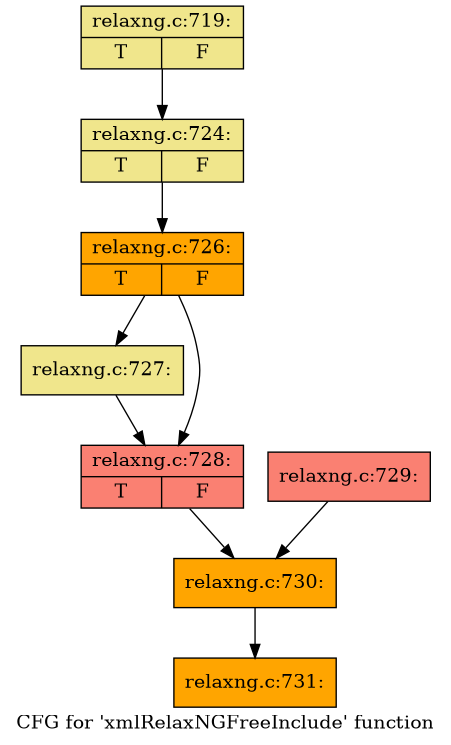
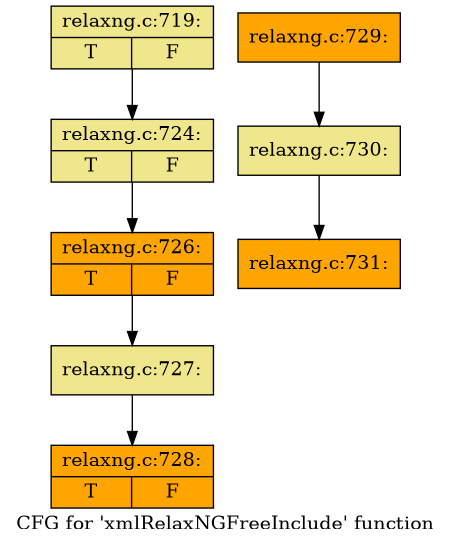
edge "relaxng.c:726:" -> "relaxng.c:728:": removed
node "relaxng.c:728:": fillcolor salmon -> orange
node "relaxng.c:729:": fillcolor salmon -> orange
edge "relaxng.c:728:" -> "relaxng.c:730:": removed
node "relaxng.c:730:": fillcolor orange -> khaki
